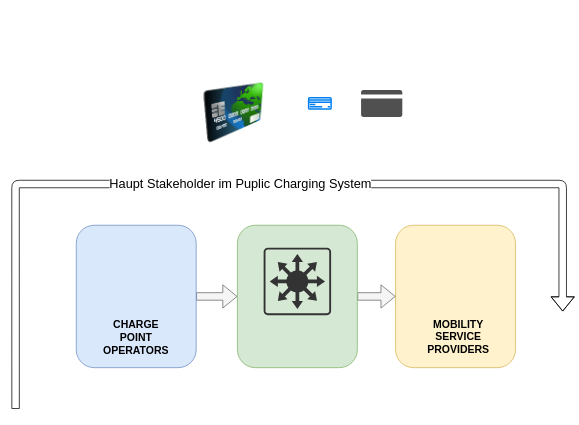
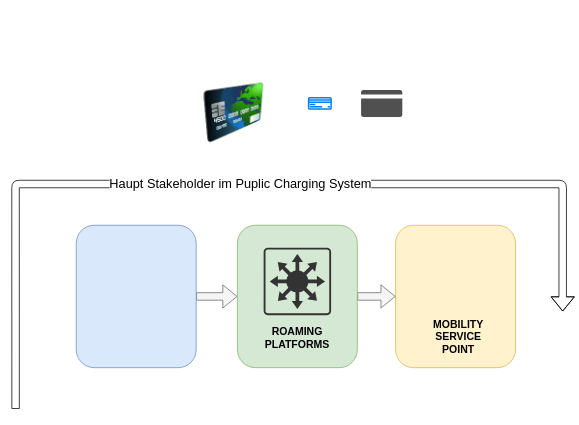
node "MOBILITY SERVICE PROVIDERS": label "MOBILITY SERVICE PROVIDERS" -> "MOBILITY SERVICE POINT"
node "CHARGE POINT OPERATORS": removed
node "ROAMING PLATFORMS": added
